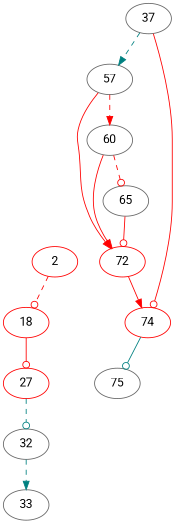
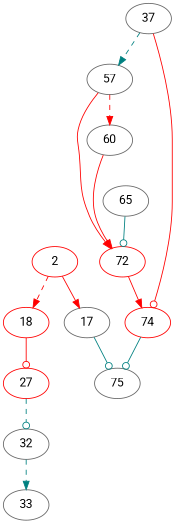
edge "60" -> "65": removed
edge "65" -> "72": color red -> teal
edge "2" -> "18": arrowhead odot -> normal
node "17": added
